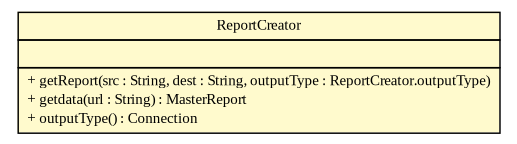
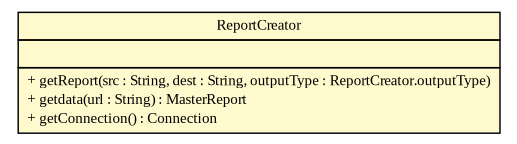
node "ReportCreator": text "+ outputType() : Connection" -> "+ getConnection() : Connection"
